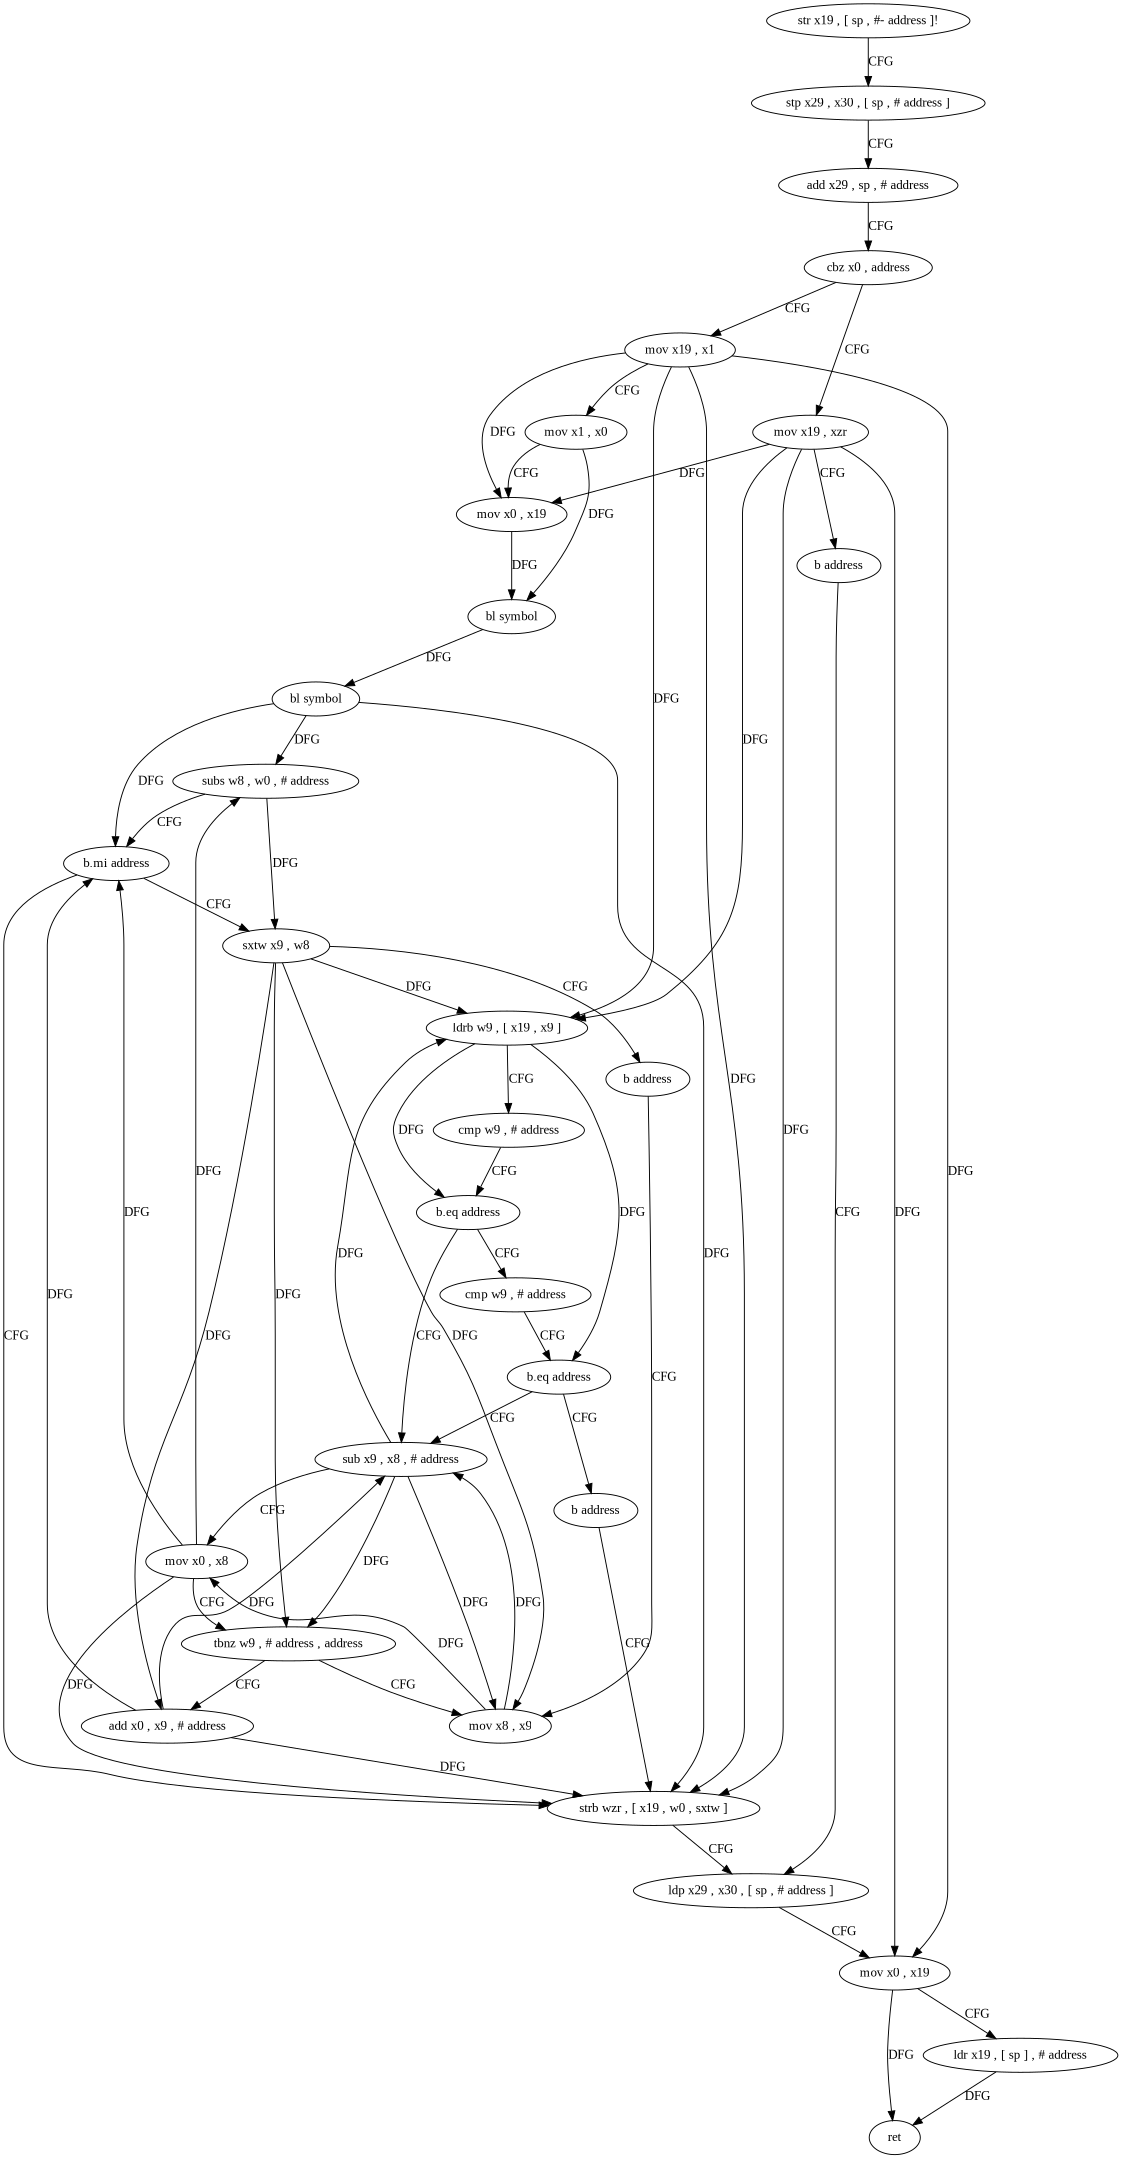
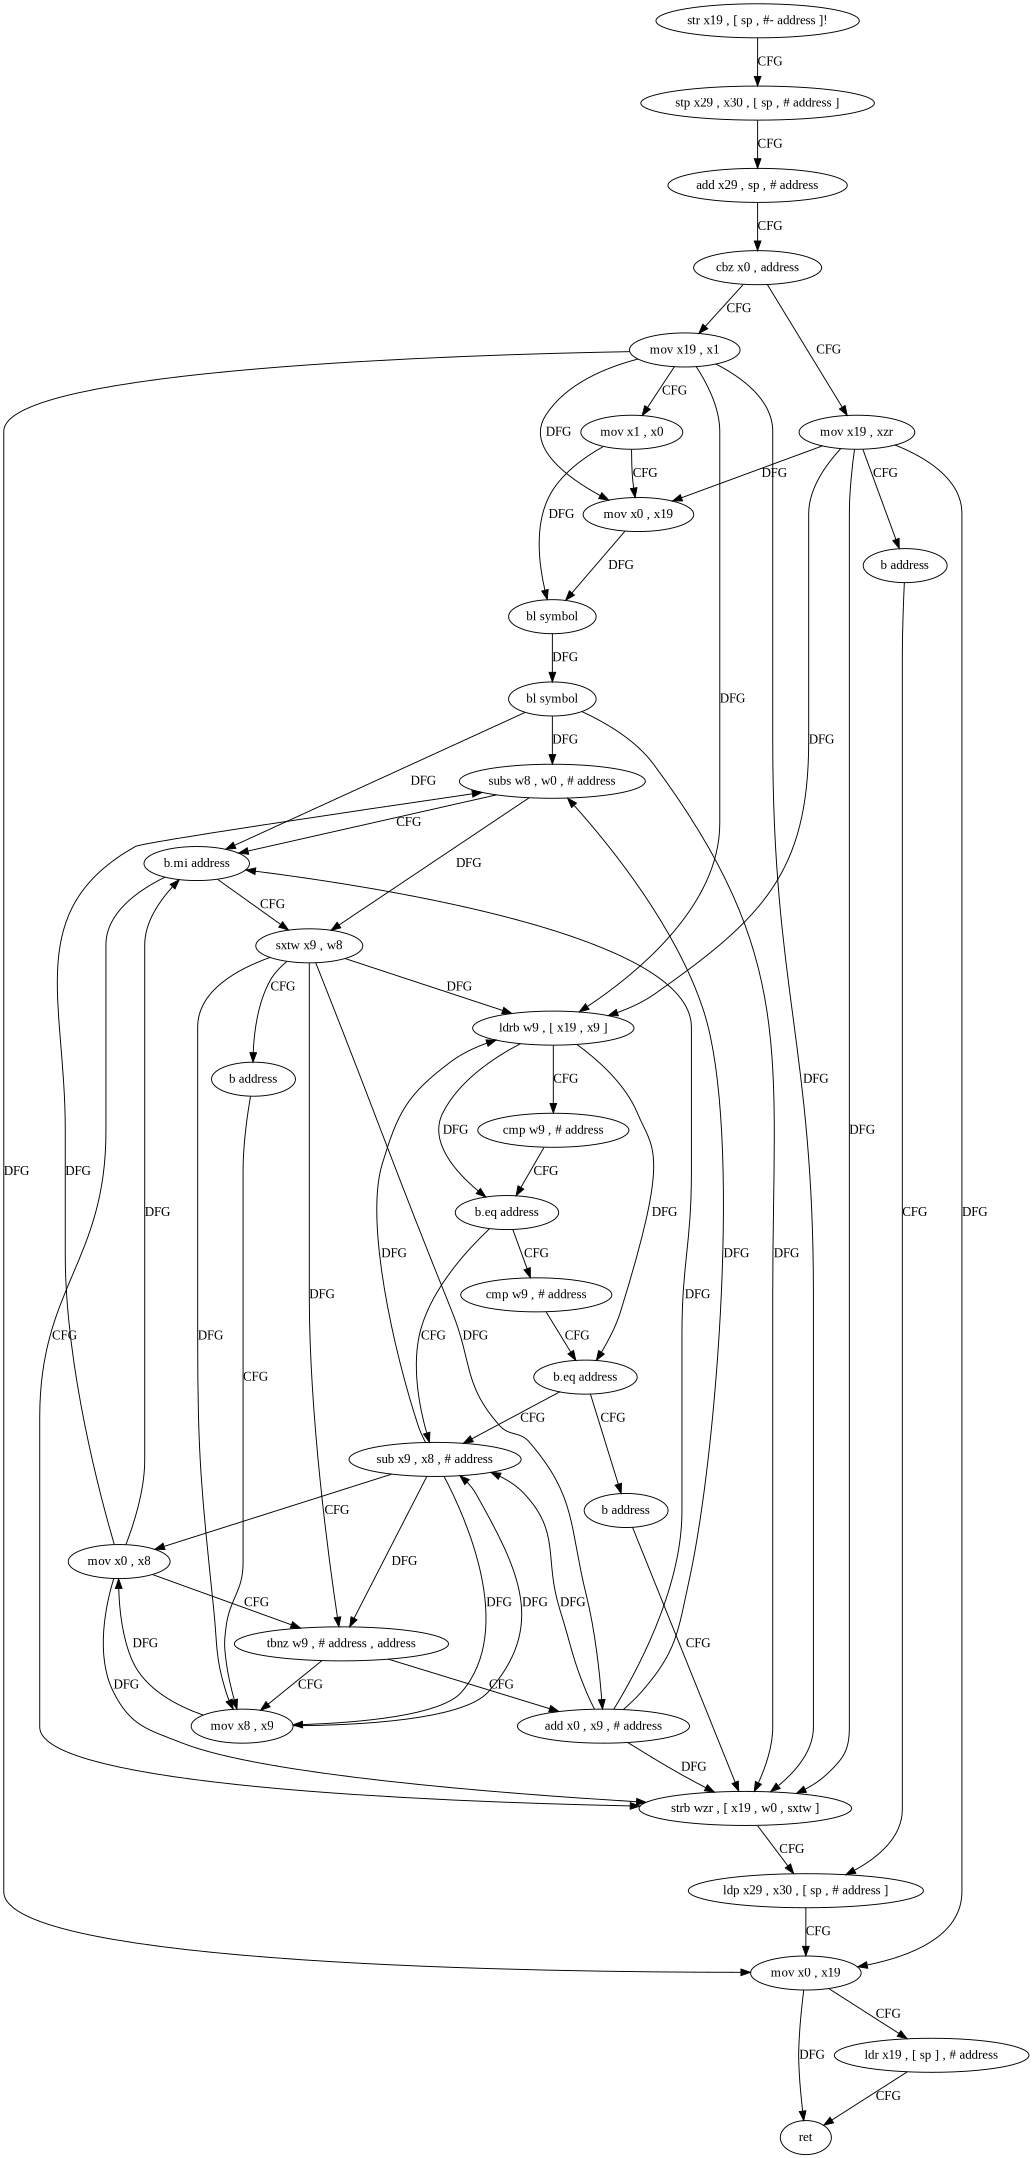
edge "add x0 , x9 , # address" -> "subs w8 , w0 , # address": added, label "DFG"
edge "ldr x19 , [ sp ] , # address" -> "ret": label "DFG" -> "CFG"
